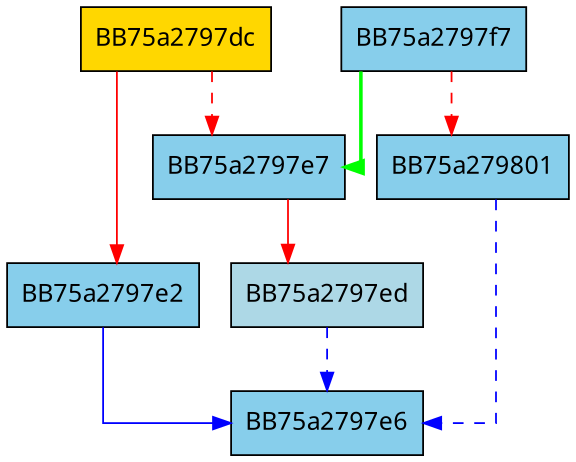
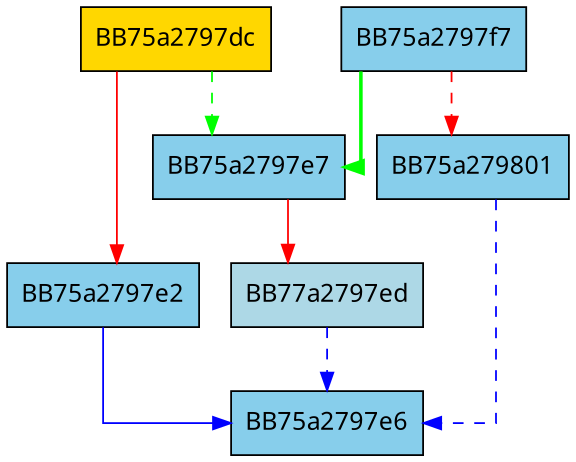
edge "BB75a2797dc" -> "BB75a2797e7": color red -> green
node "BB75a2797ed": label "BB75a2797ed" -> "BB77a2797ed"
